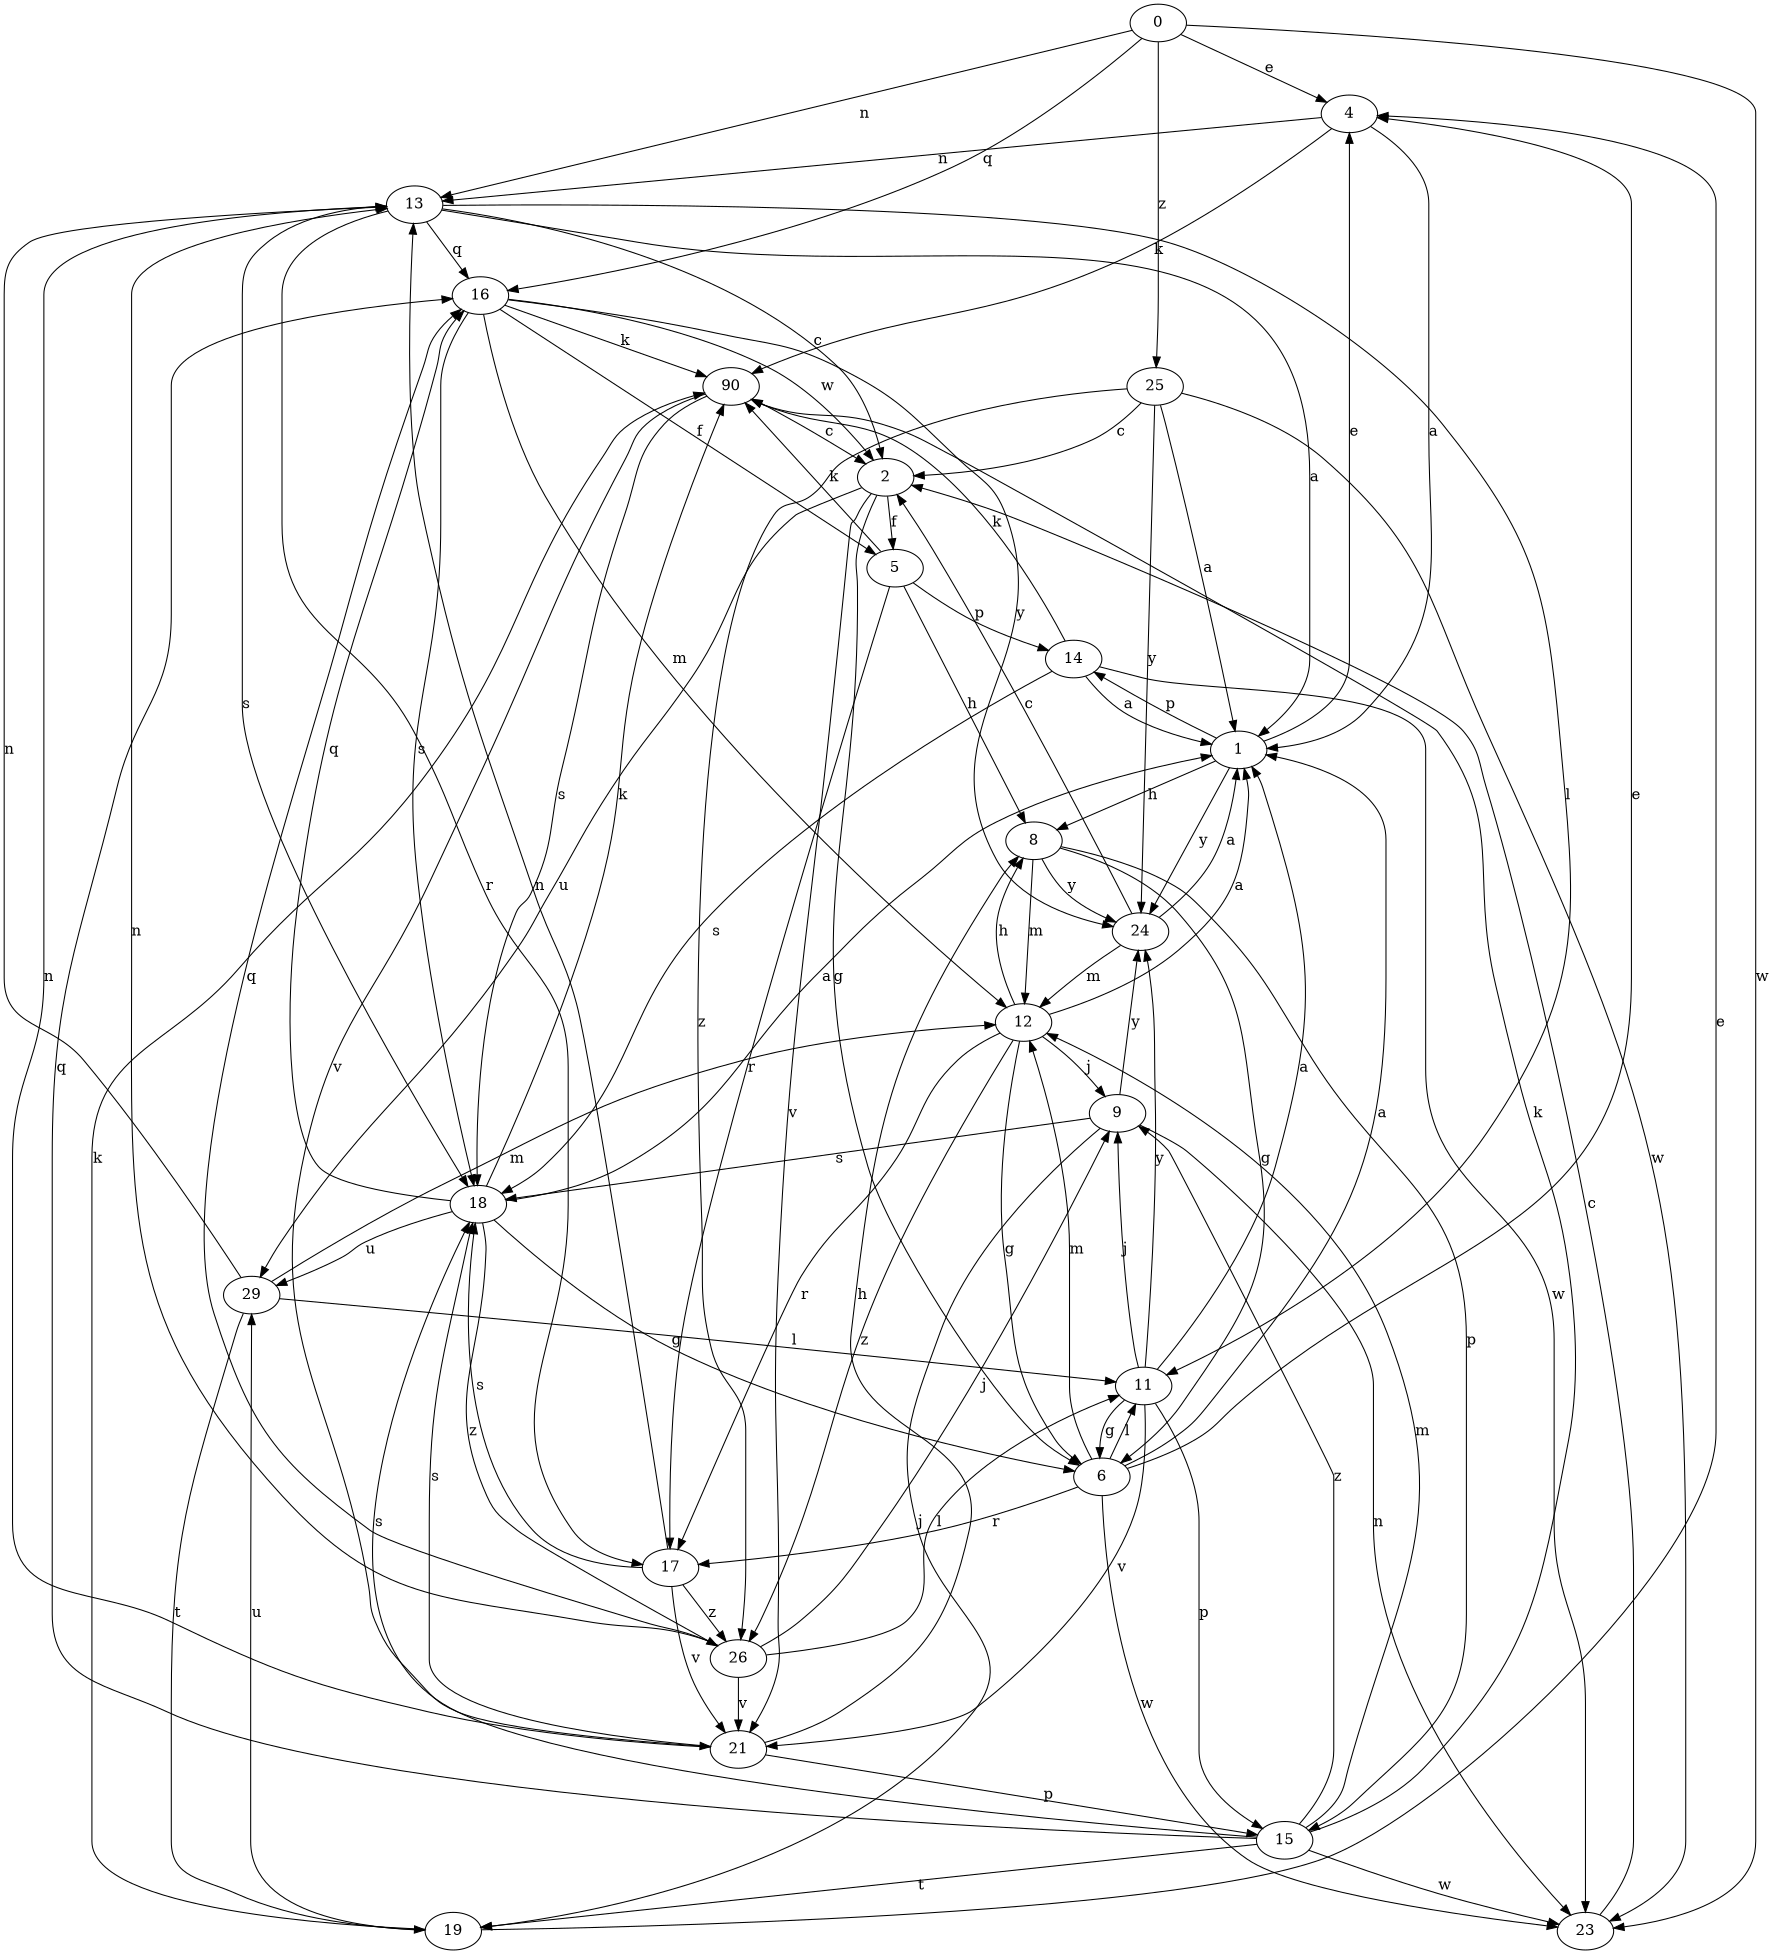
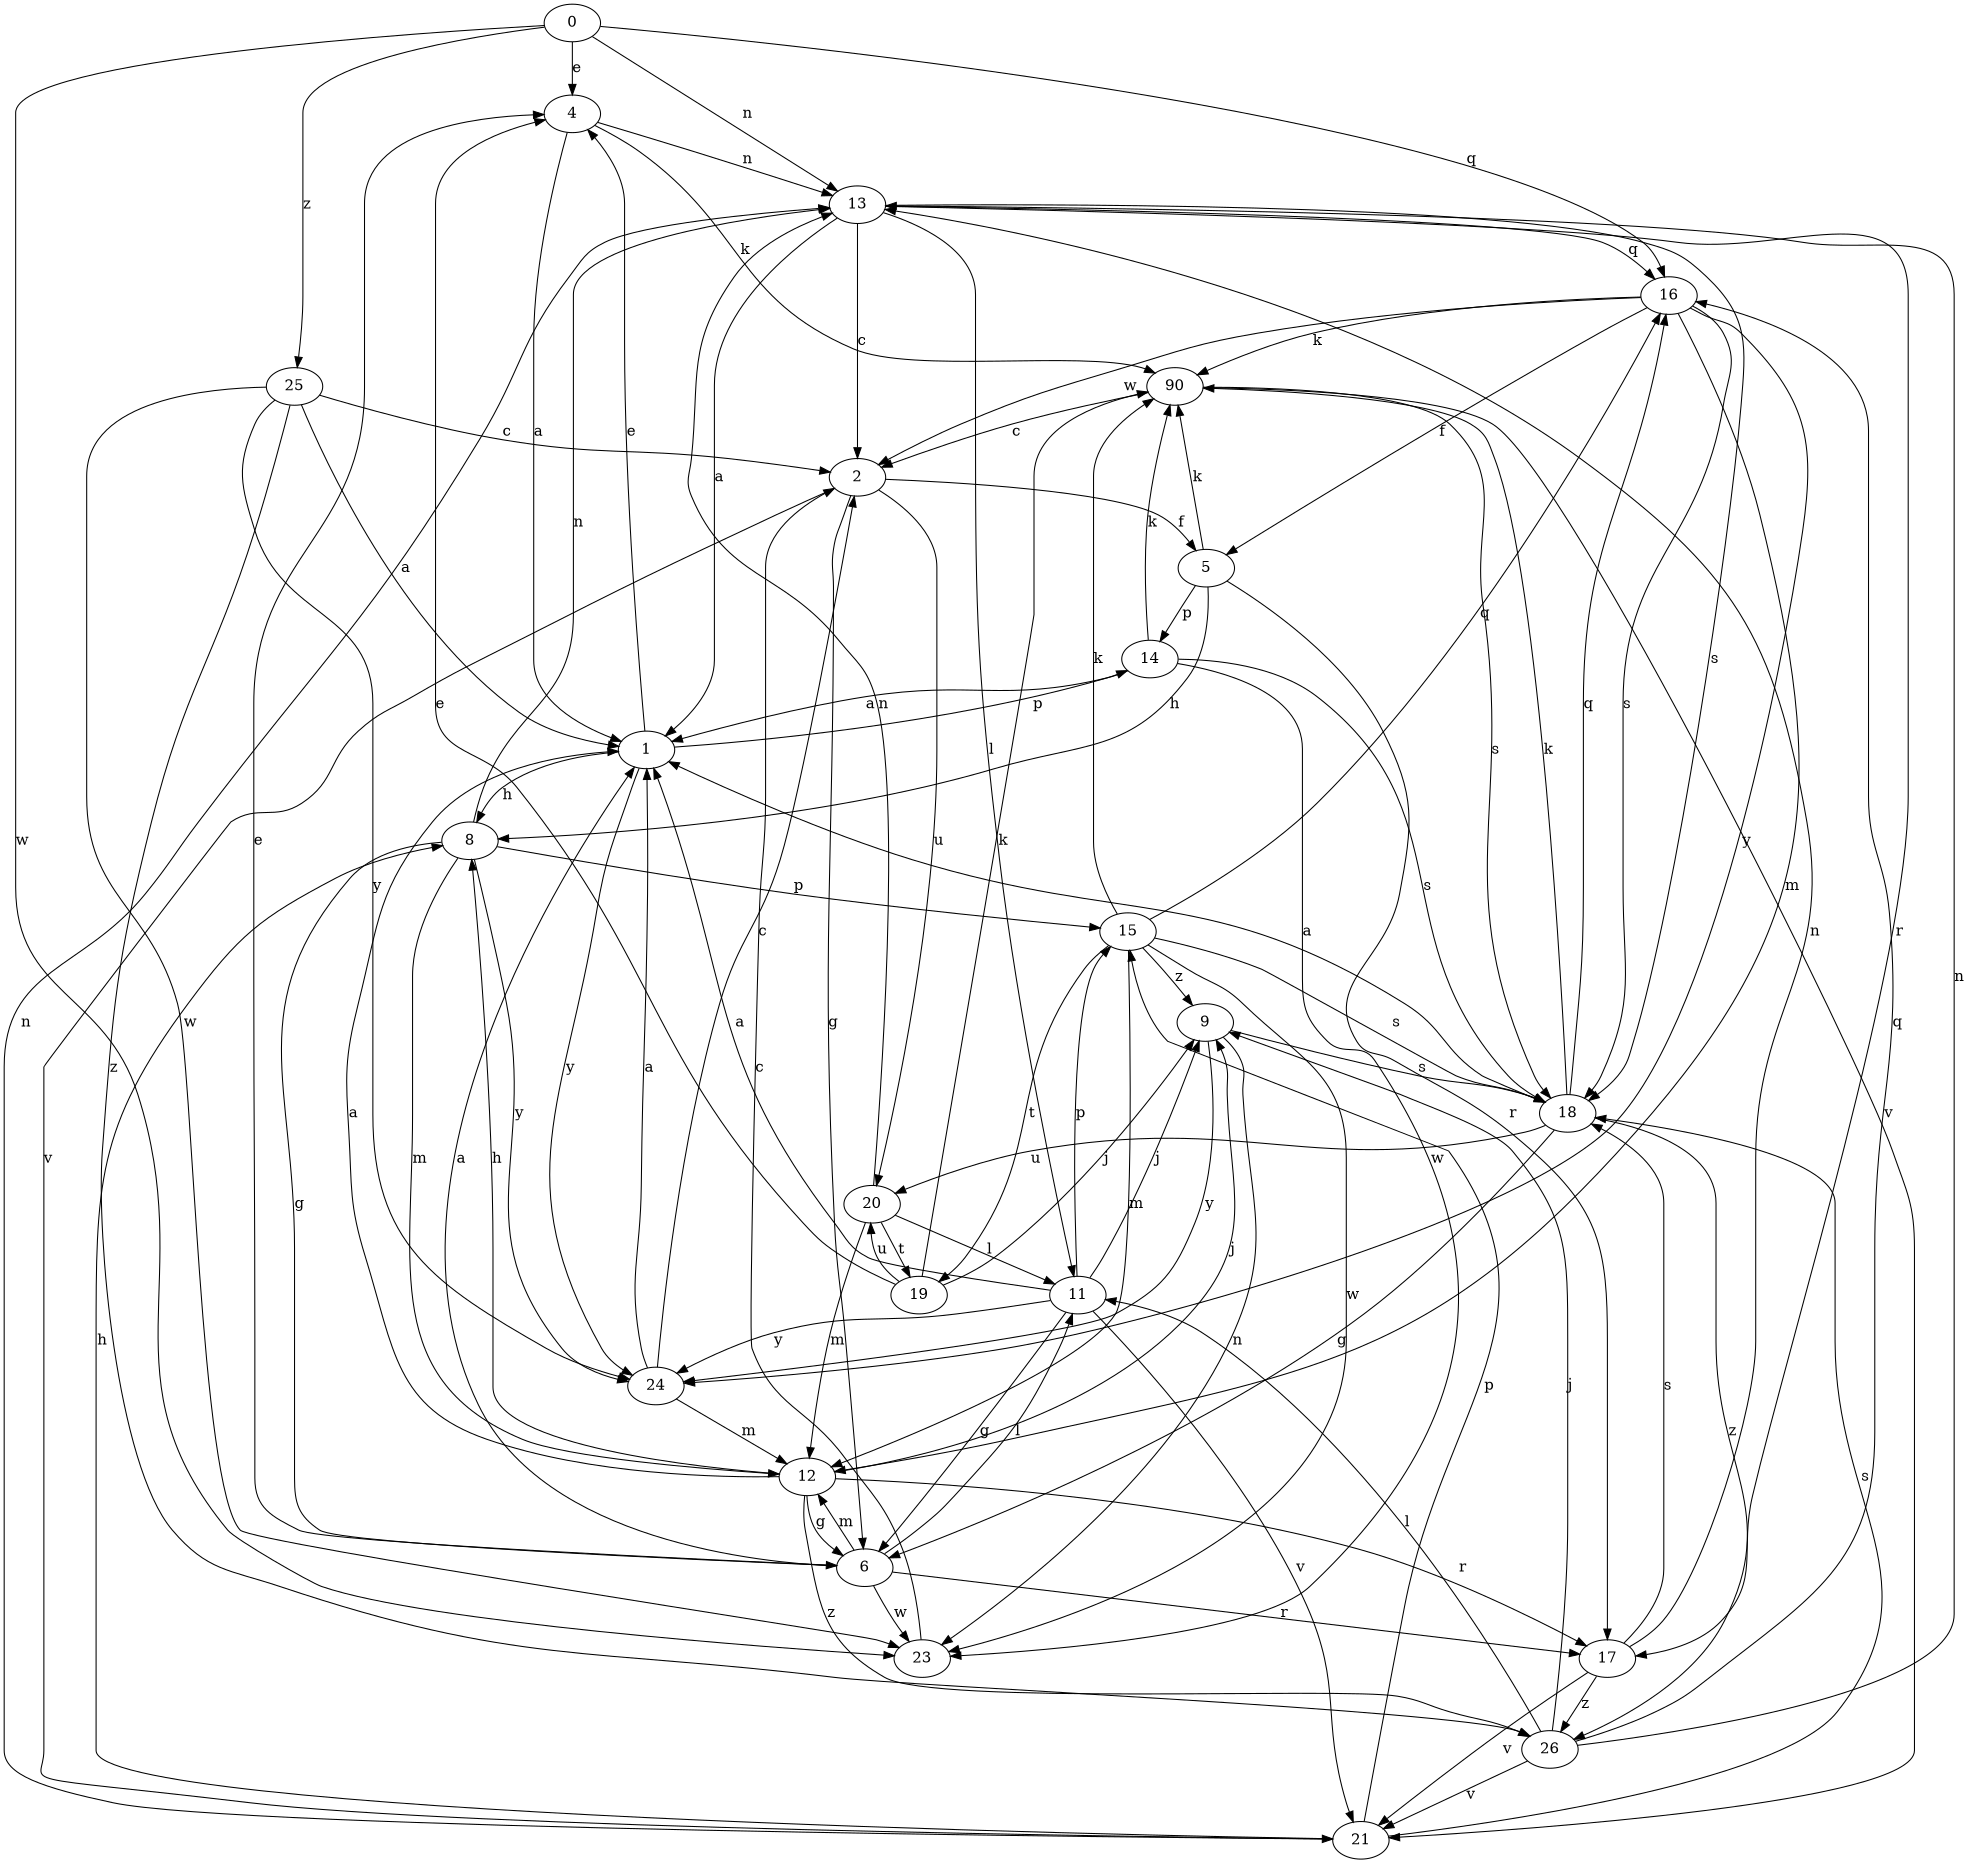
edge "8" -> "13": added, label "n"
node "29": label "29" -> "20"
edge "9" -> "19": reversed
